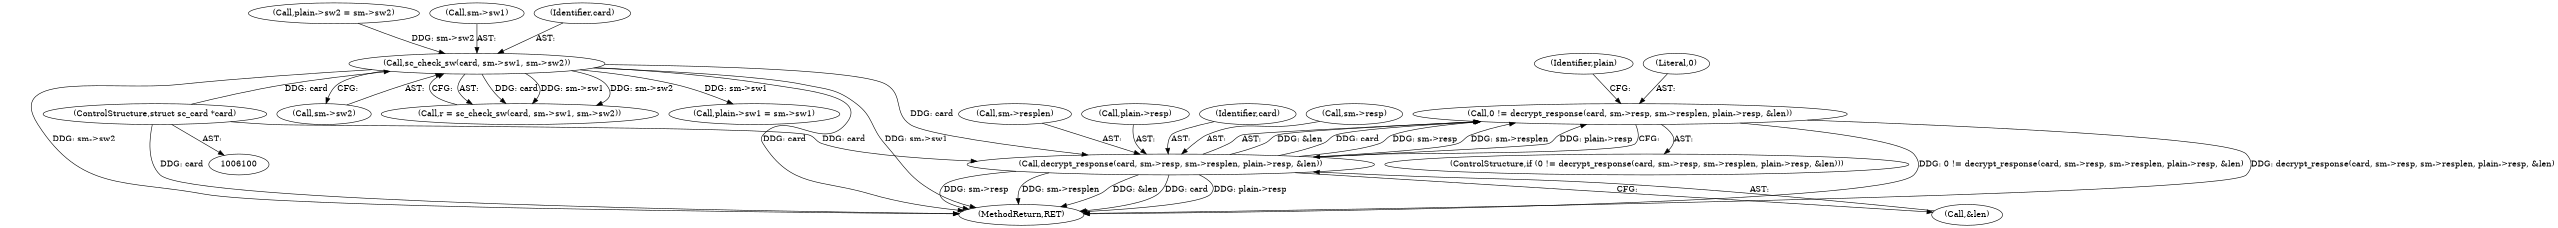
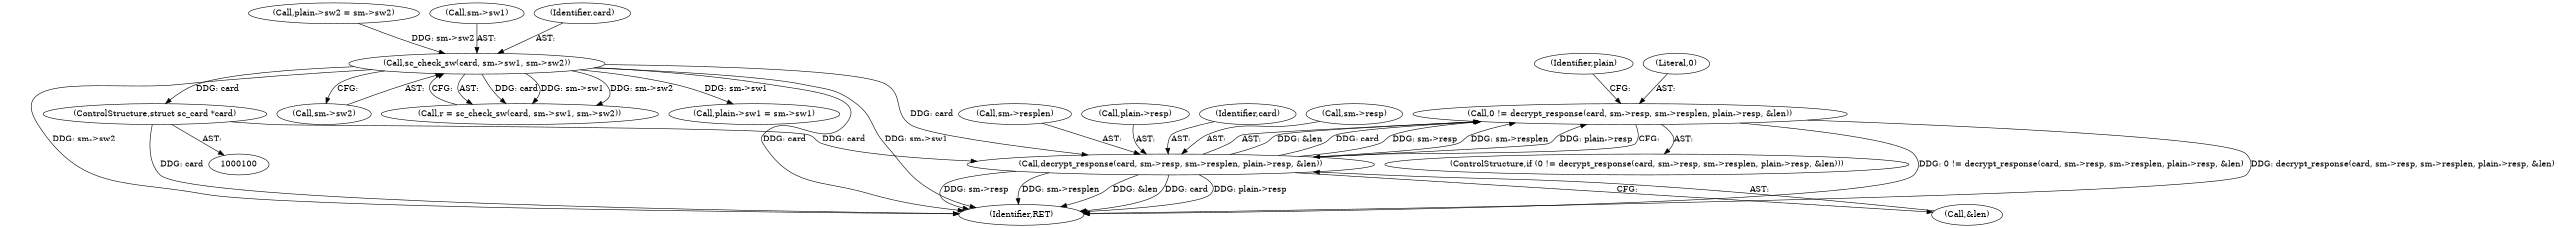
edge "(ControlStructure,struct sc_card *card)" -> "(Call,sc_check_sw(card, sm->sw1, sm->sw2))": reversed
node "1006100": label "1006100" -> "1000100"
node "(MethodReturn,RET)": label "(MethodReturn,RET)" -> "(Identifier,RET)"
